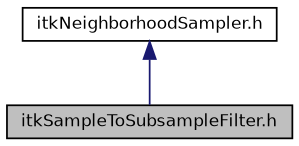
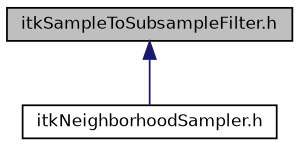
edge "itkSampleToSubsampleFilter.h" -> "itkNeighborhoodSampler.h": reversed
